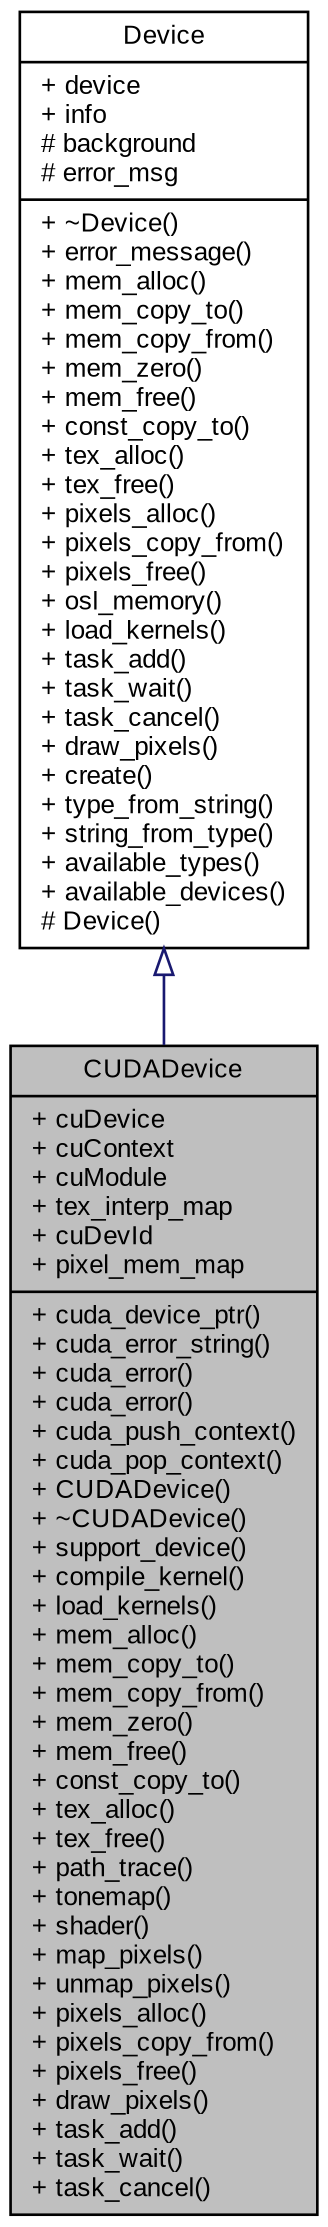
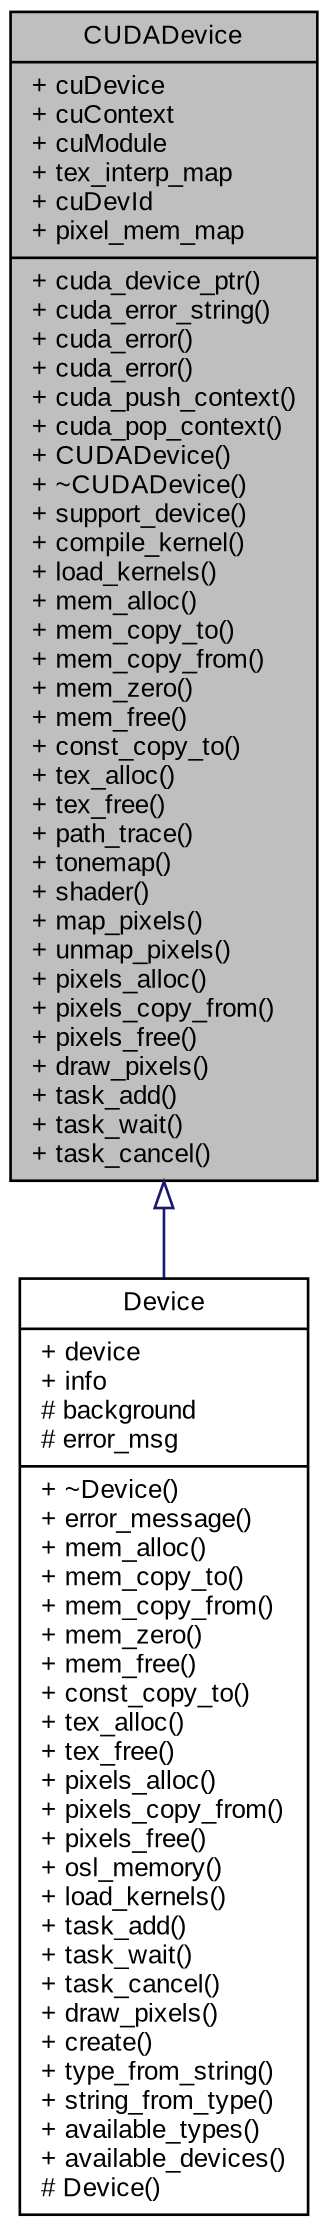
edge "CUDADevice" -> "Device": reversed
